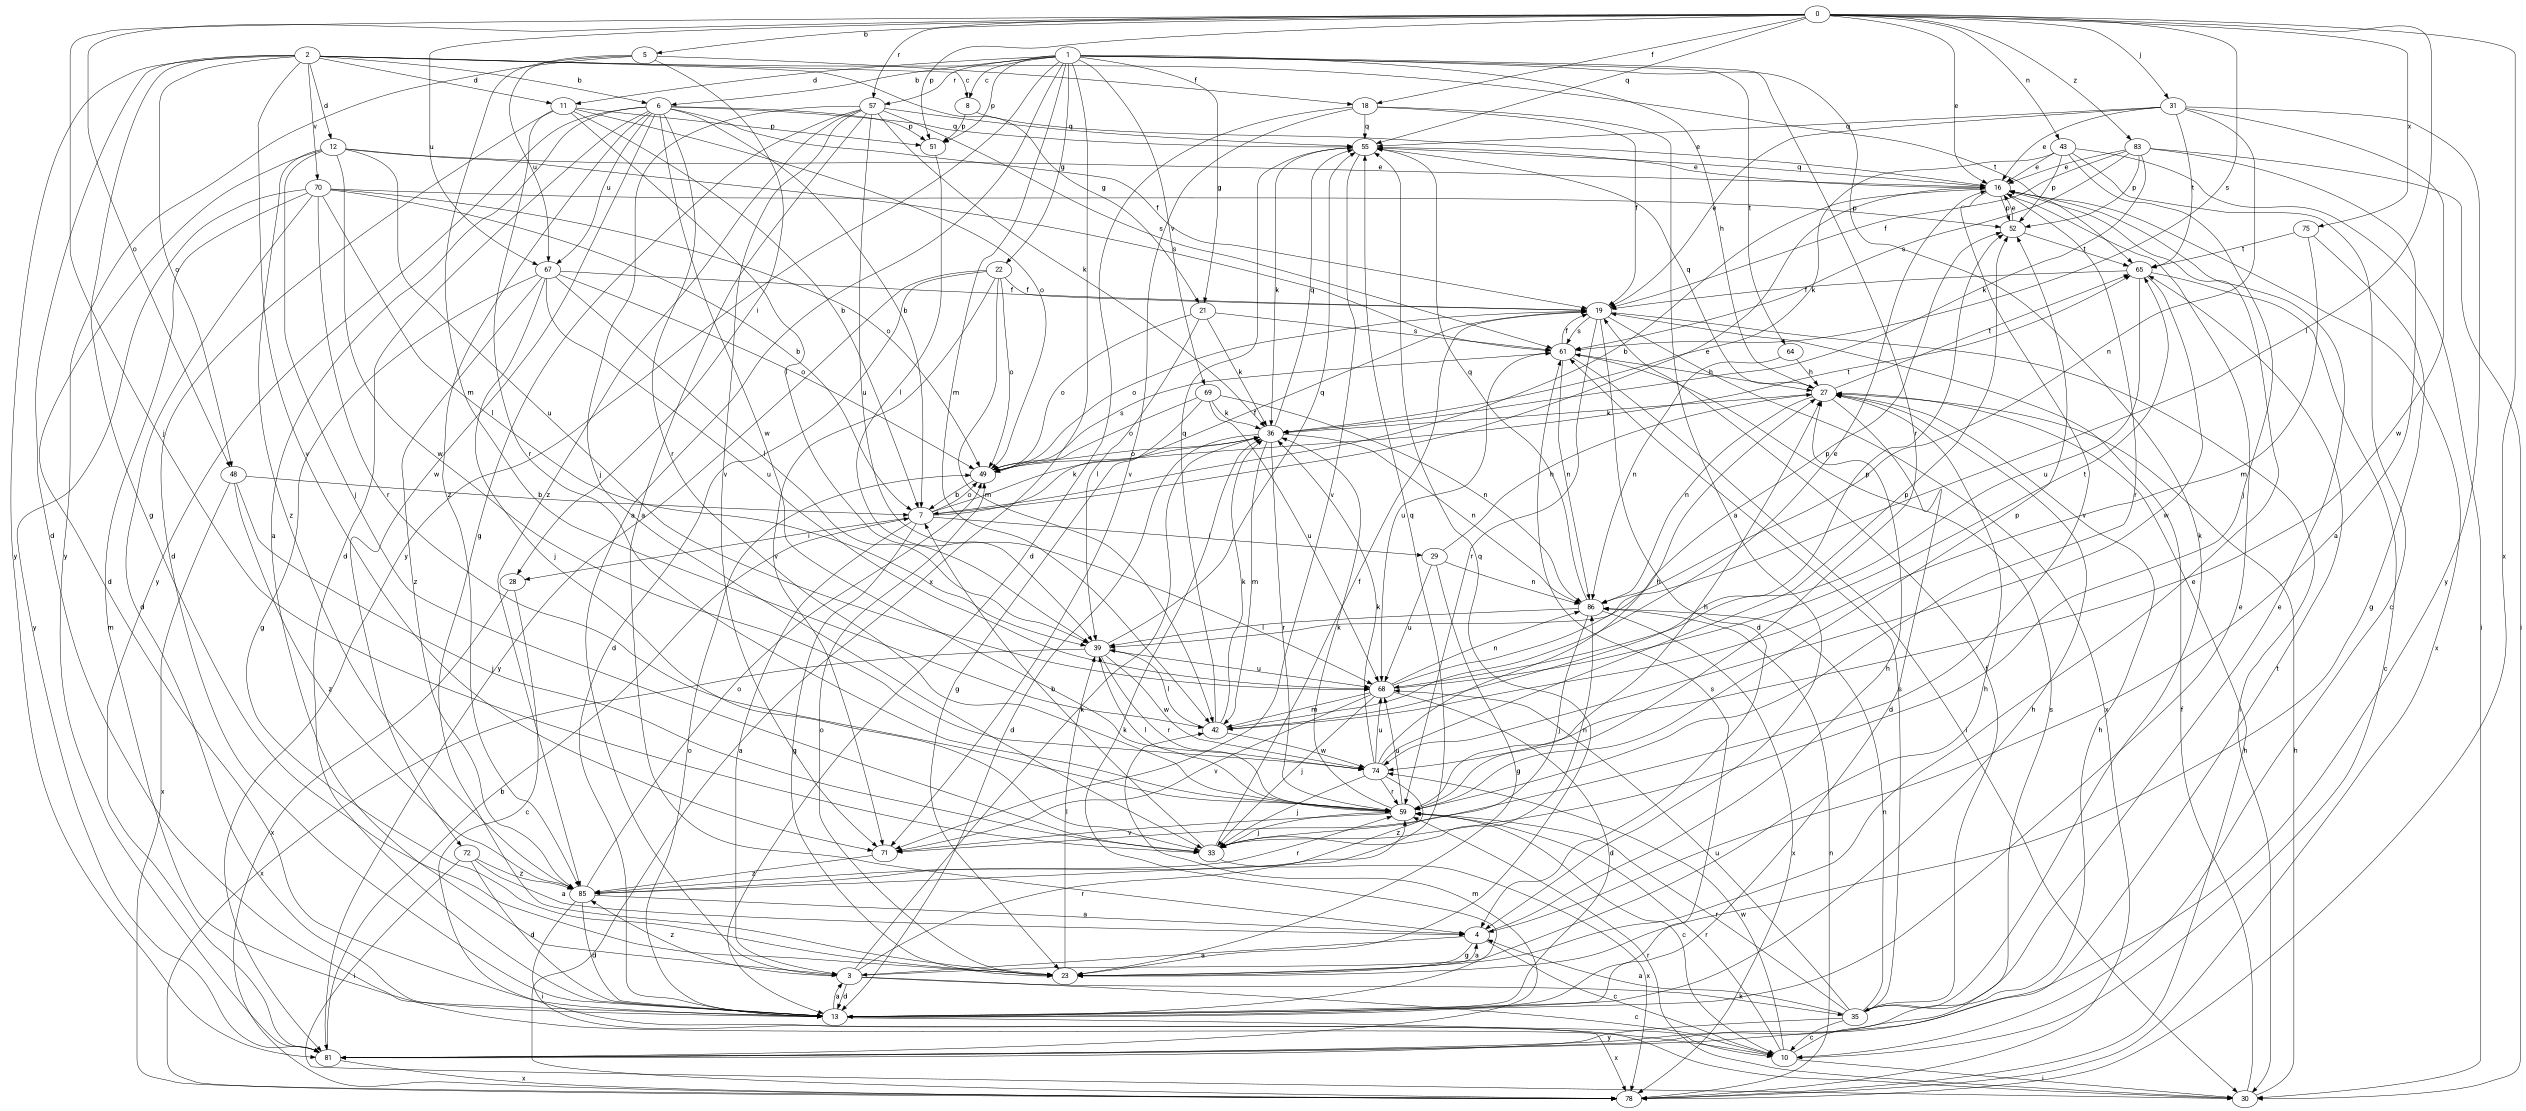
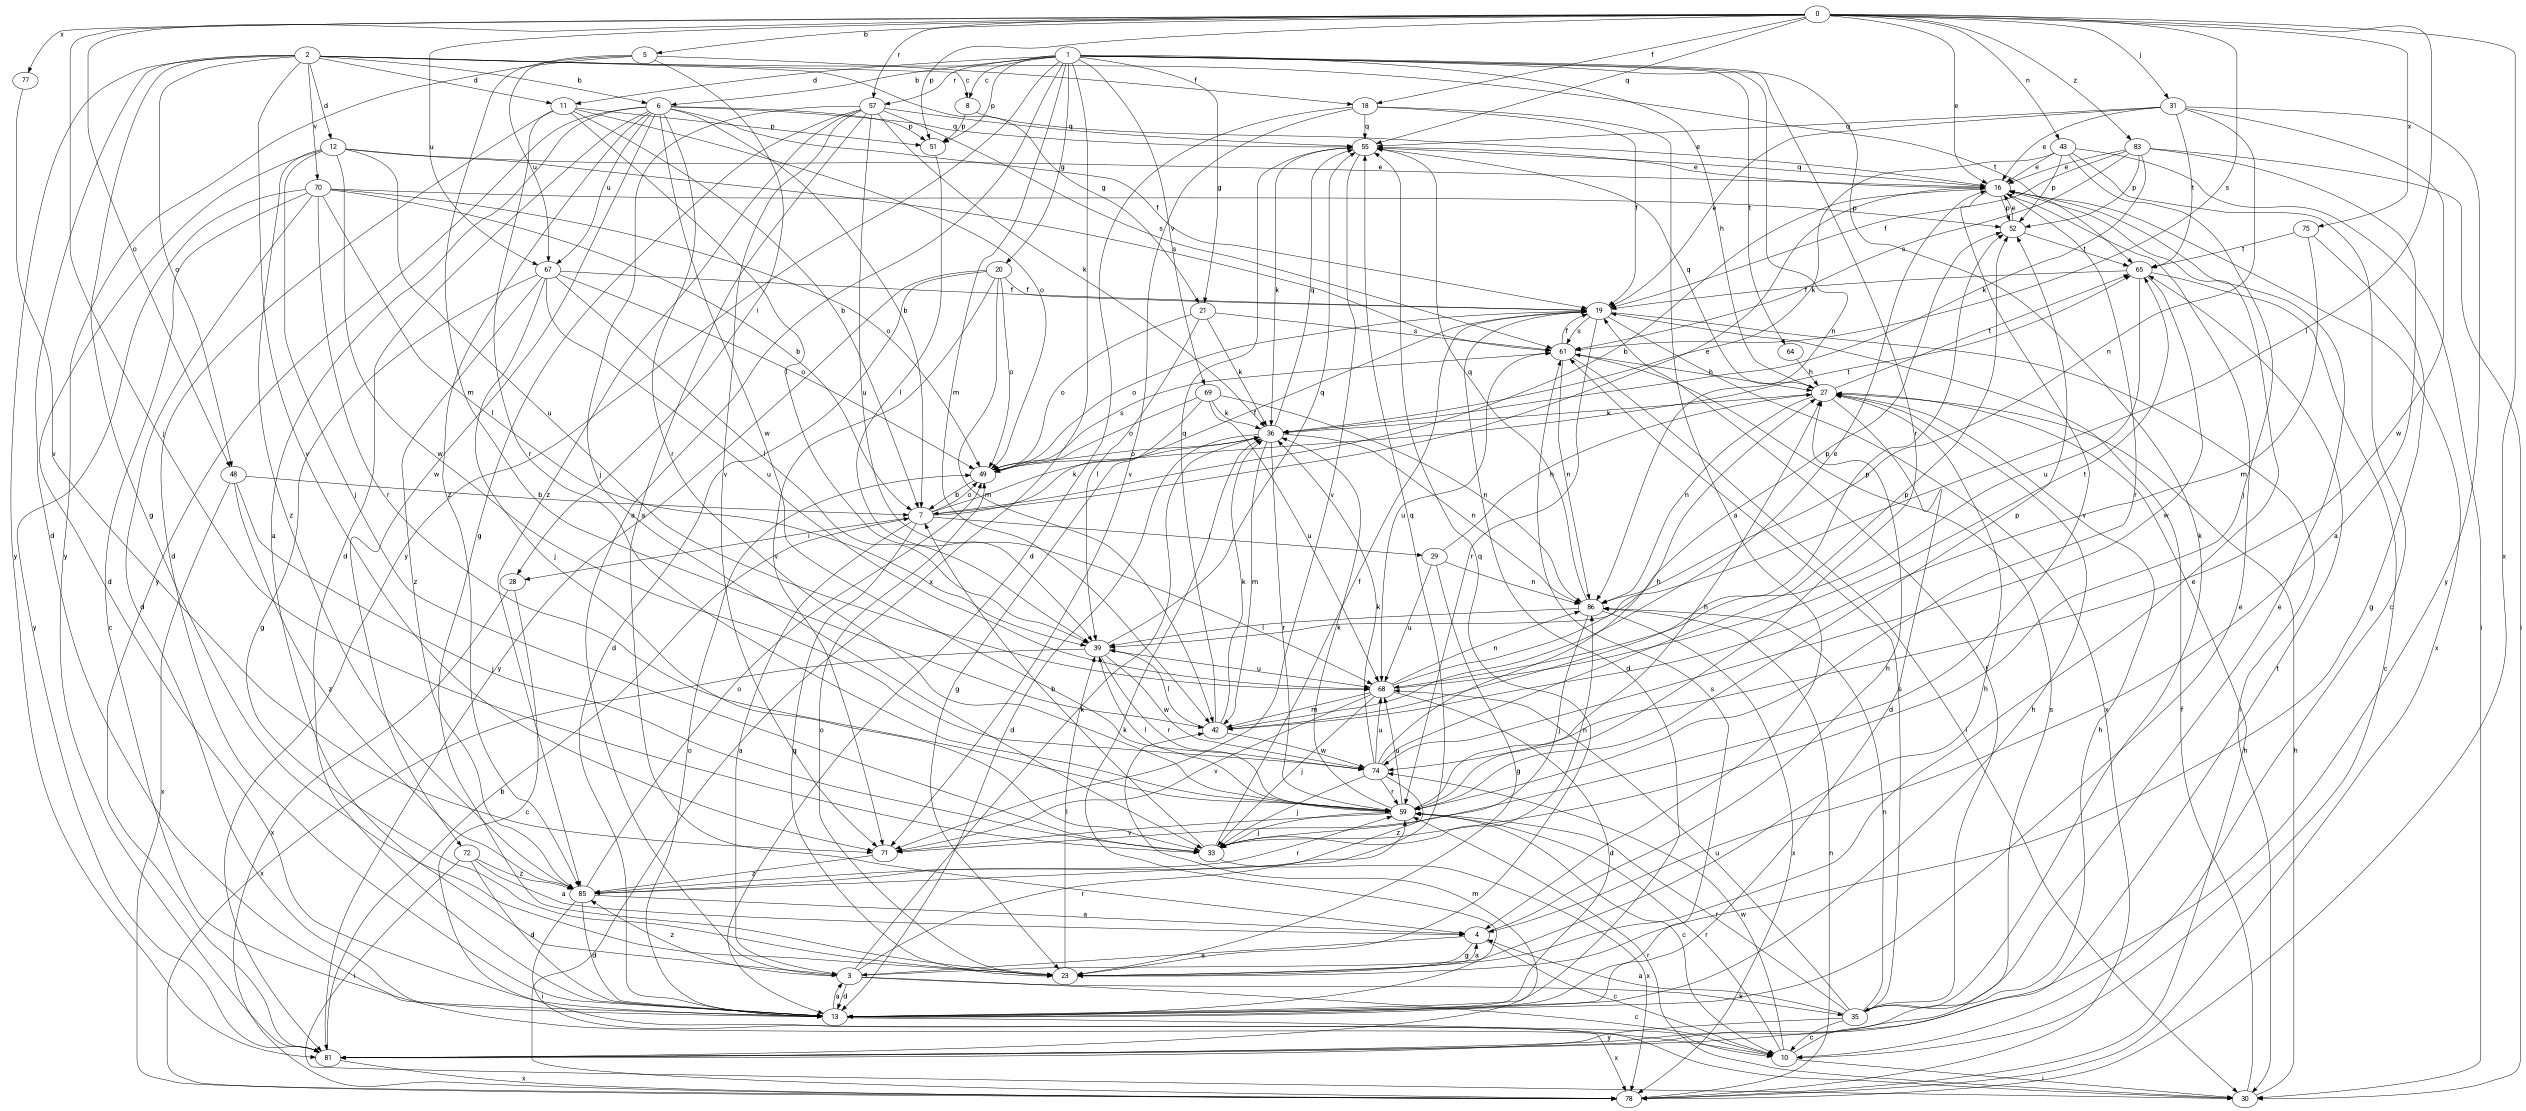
node "77": added
node "22": label "22" -> "20"
edge "64" -> "86": now "1" -> "86"
edge "70" -> "10": label "m" -> "c"
edge "19" -> "4": now "19" -> "13"
